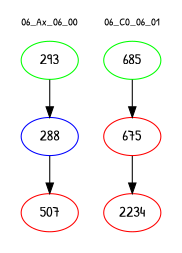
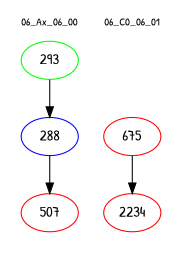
node "685": removed
